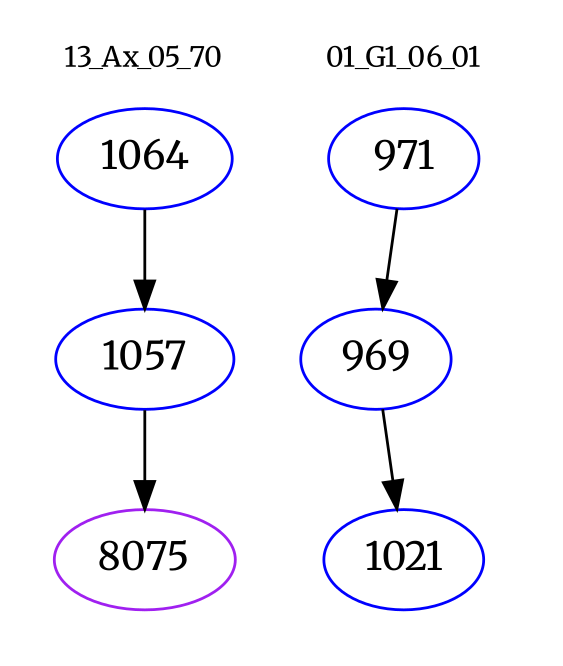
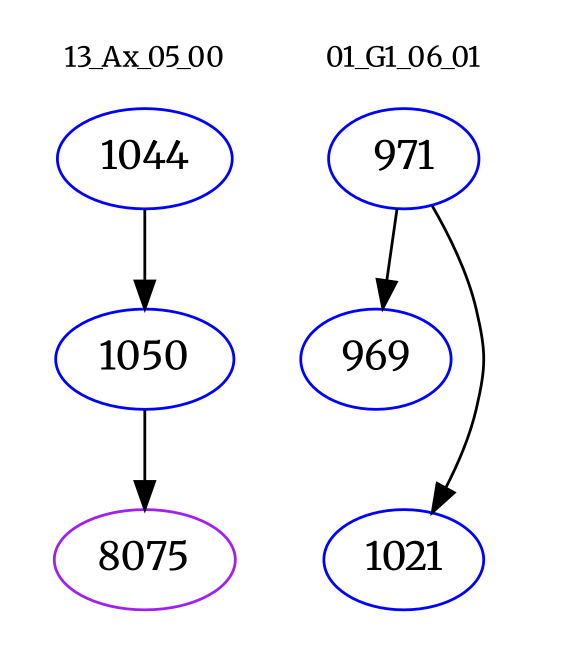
cluster "13_Ax_05_70": label "13_Ax_05_70" -> "13_Ax_05_00"
node "1064": label "1064" -> "1044"
node "1057": label "1057" -> "1050"
edge "969" -> "1021": now "971" -> "1021"
